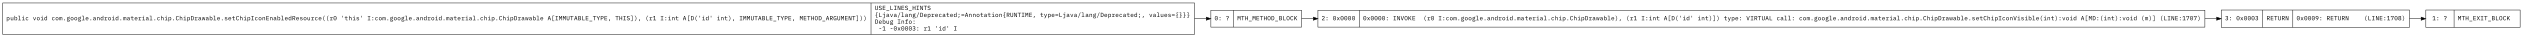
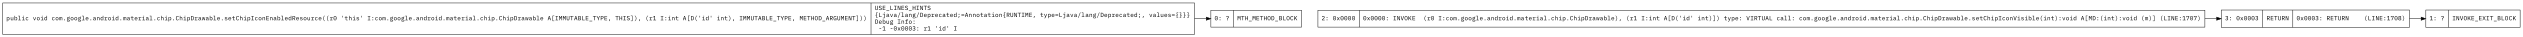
node "3: 0x0003": text "0x0009: RETURN    (LINE:1708)" -> "0x0003: RETURN    (LINE:1708)"
node "1: ?": text "MTH_EXIT_BLOCK" -> "INVOKE_EXIT_BLOCK"
edge "0: ?" -> "2: 0x0000": removed
